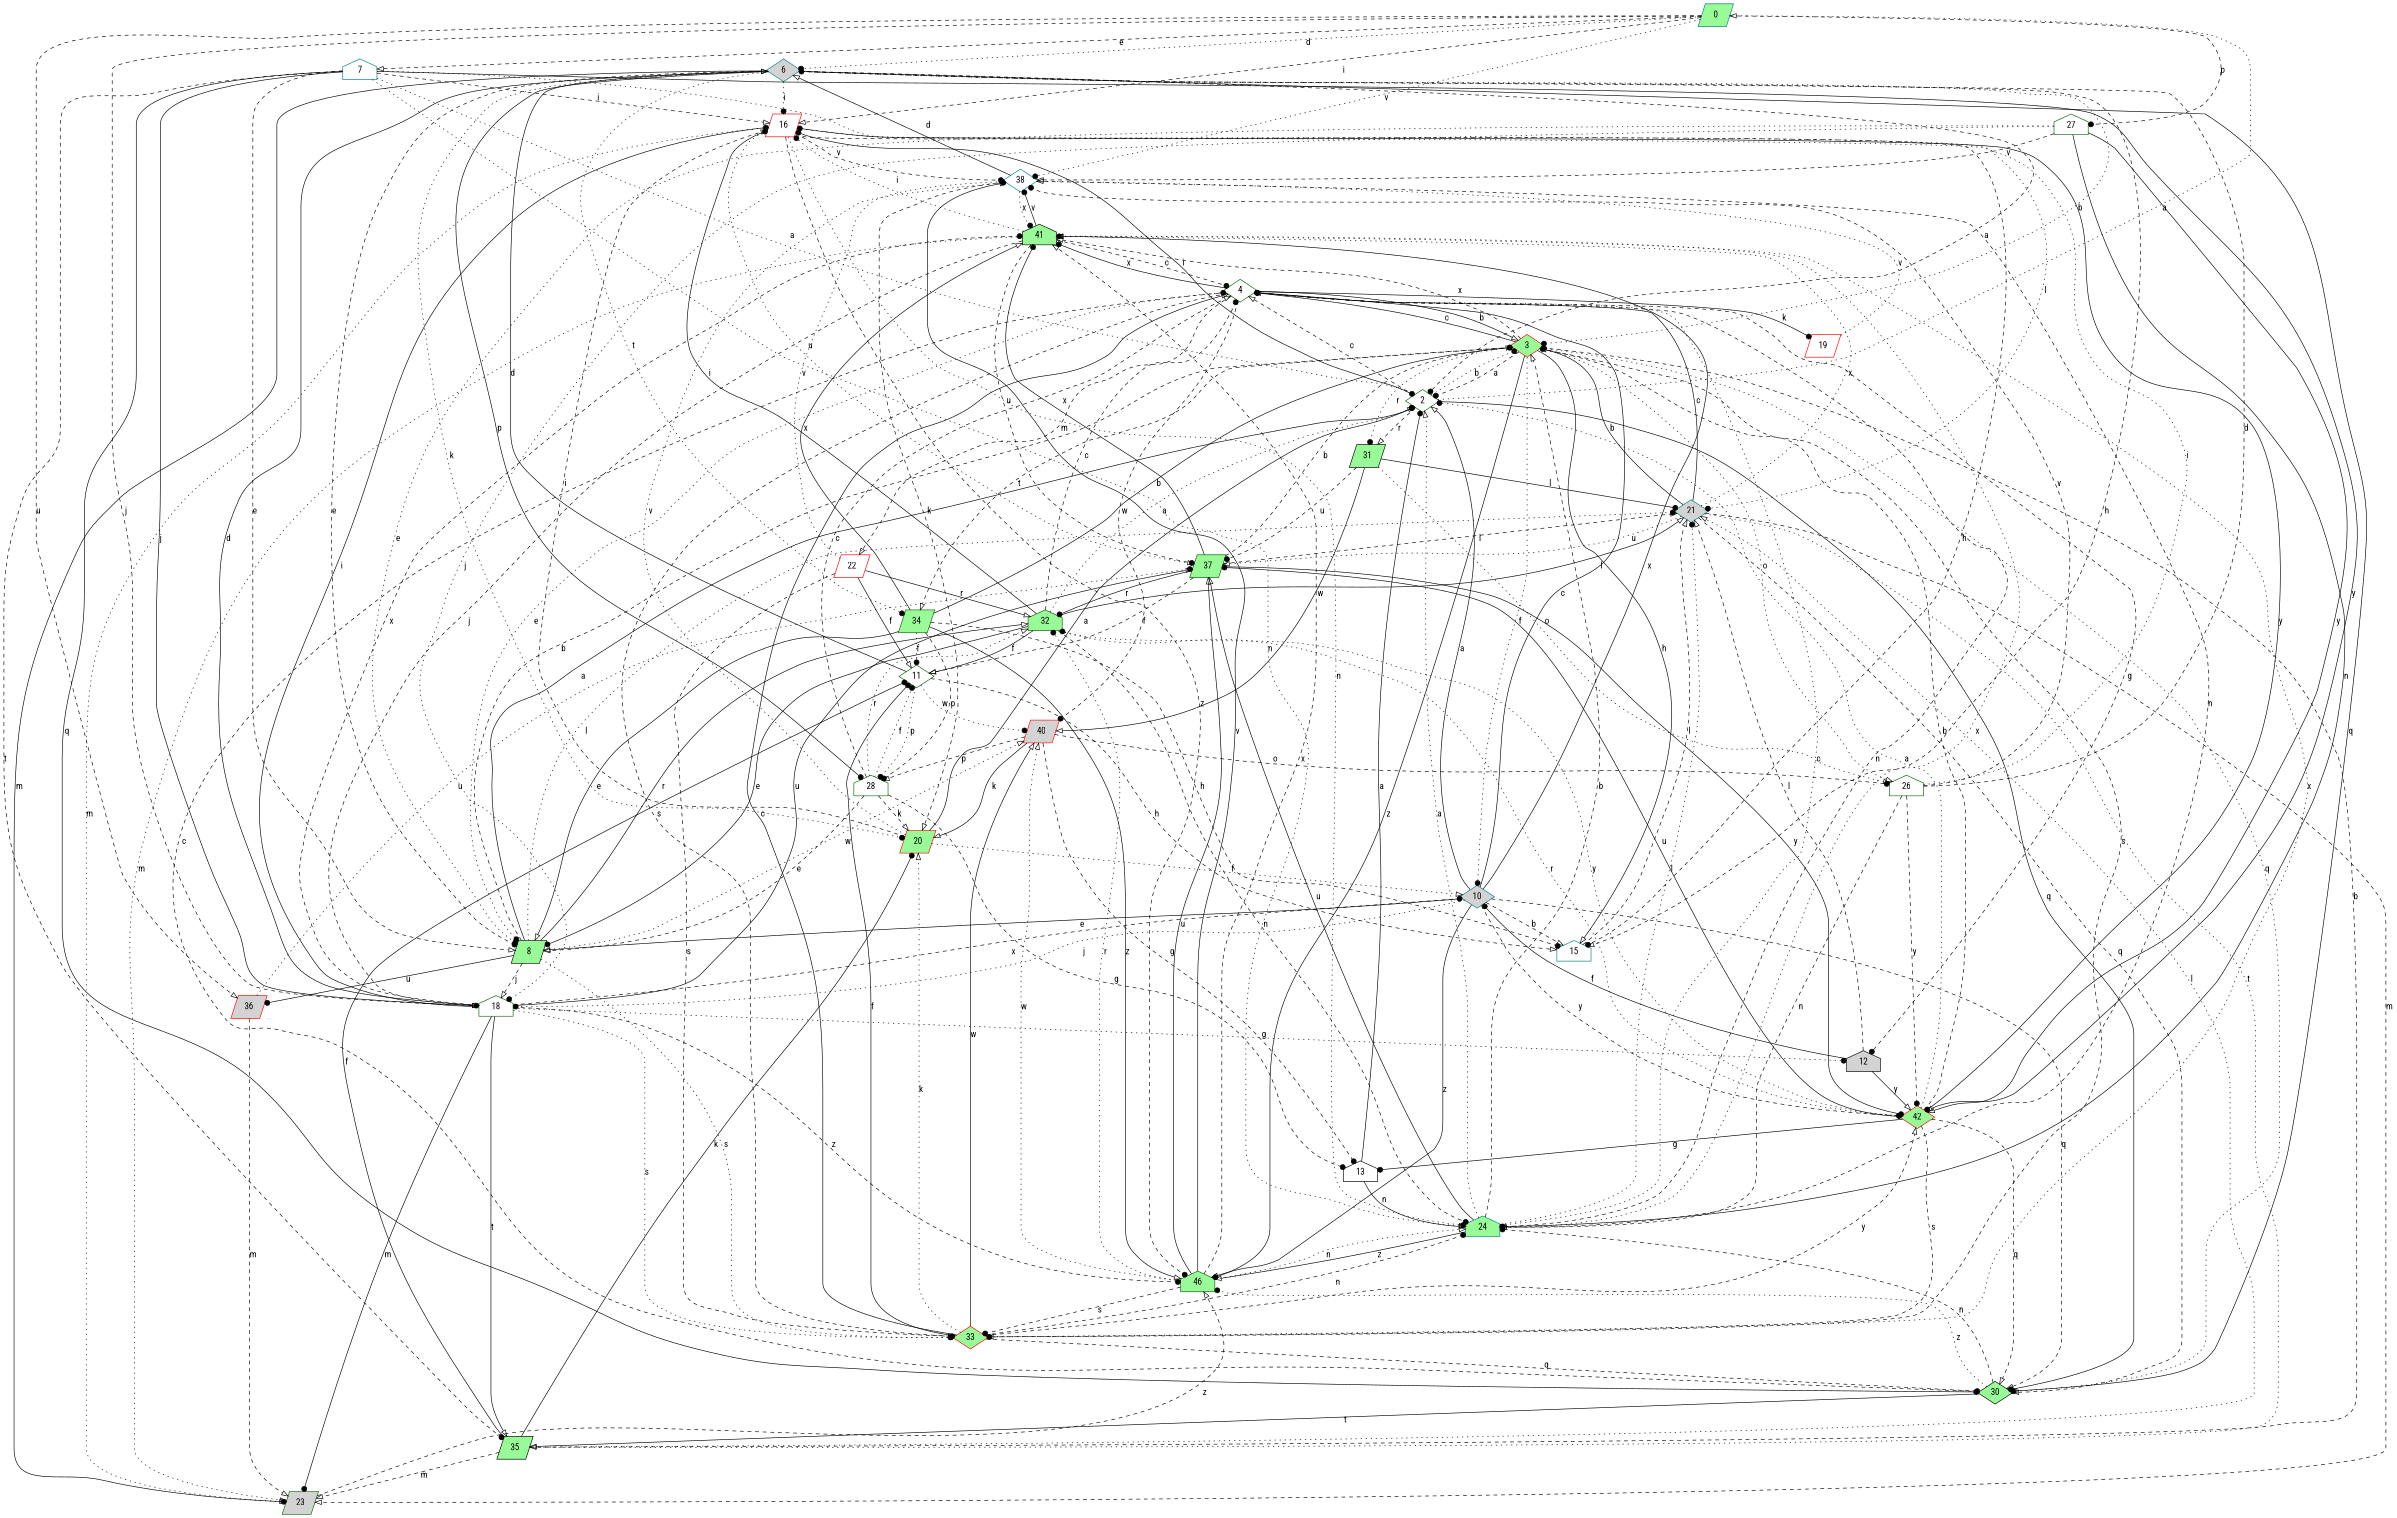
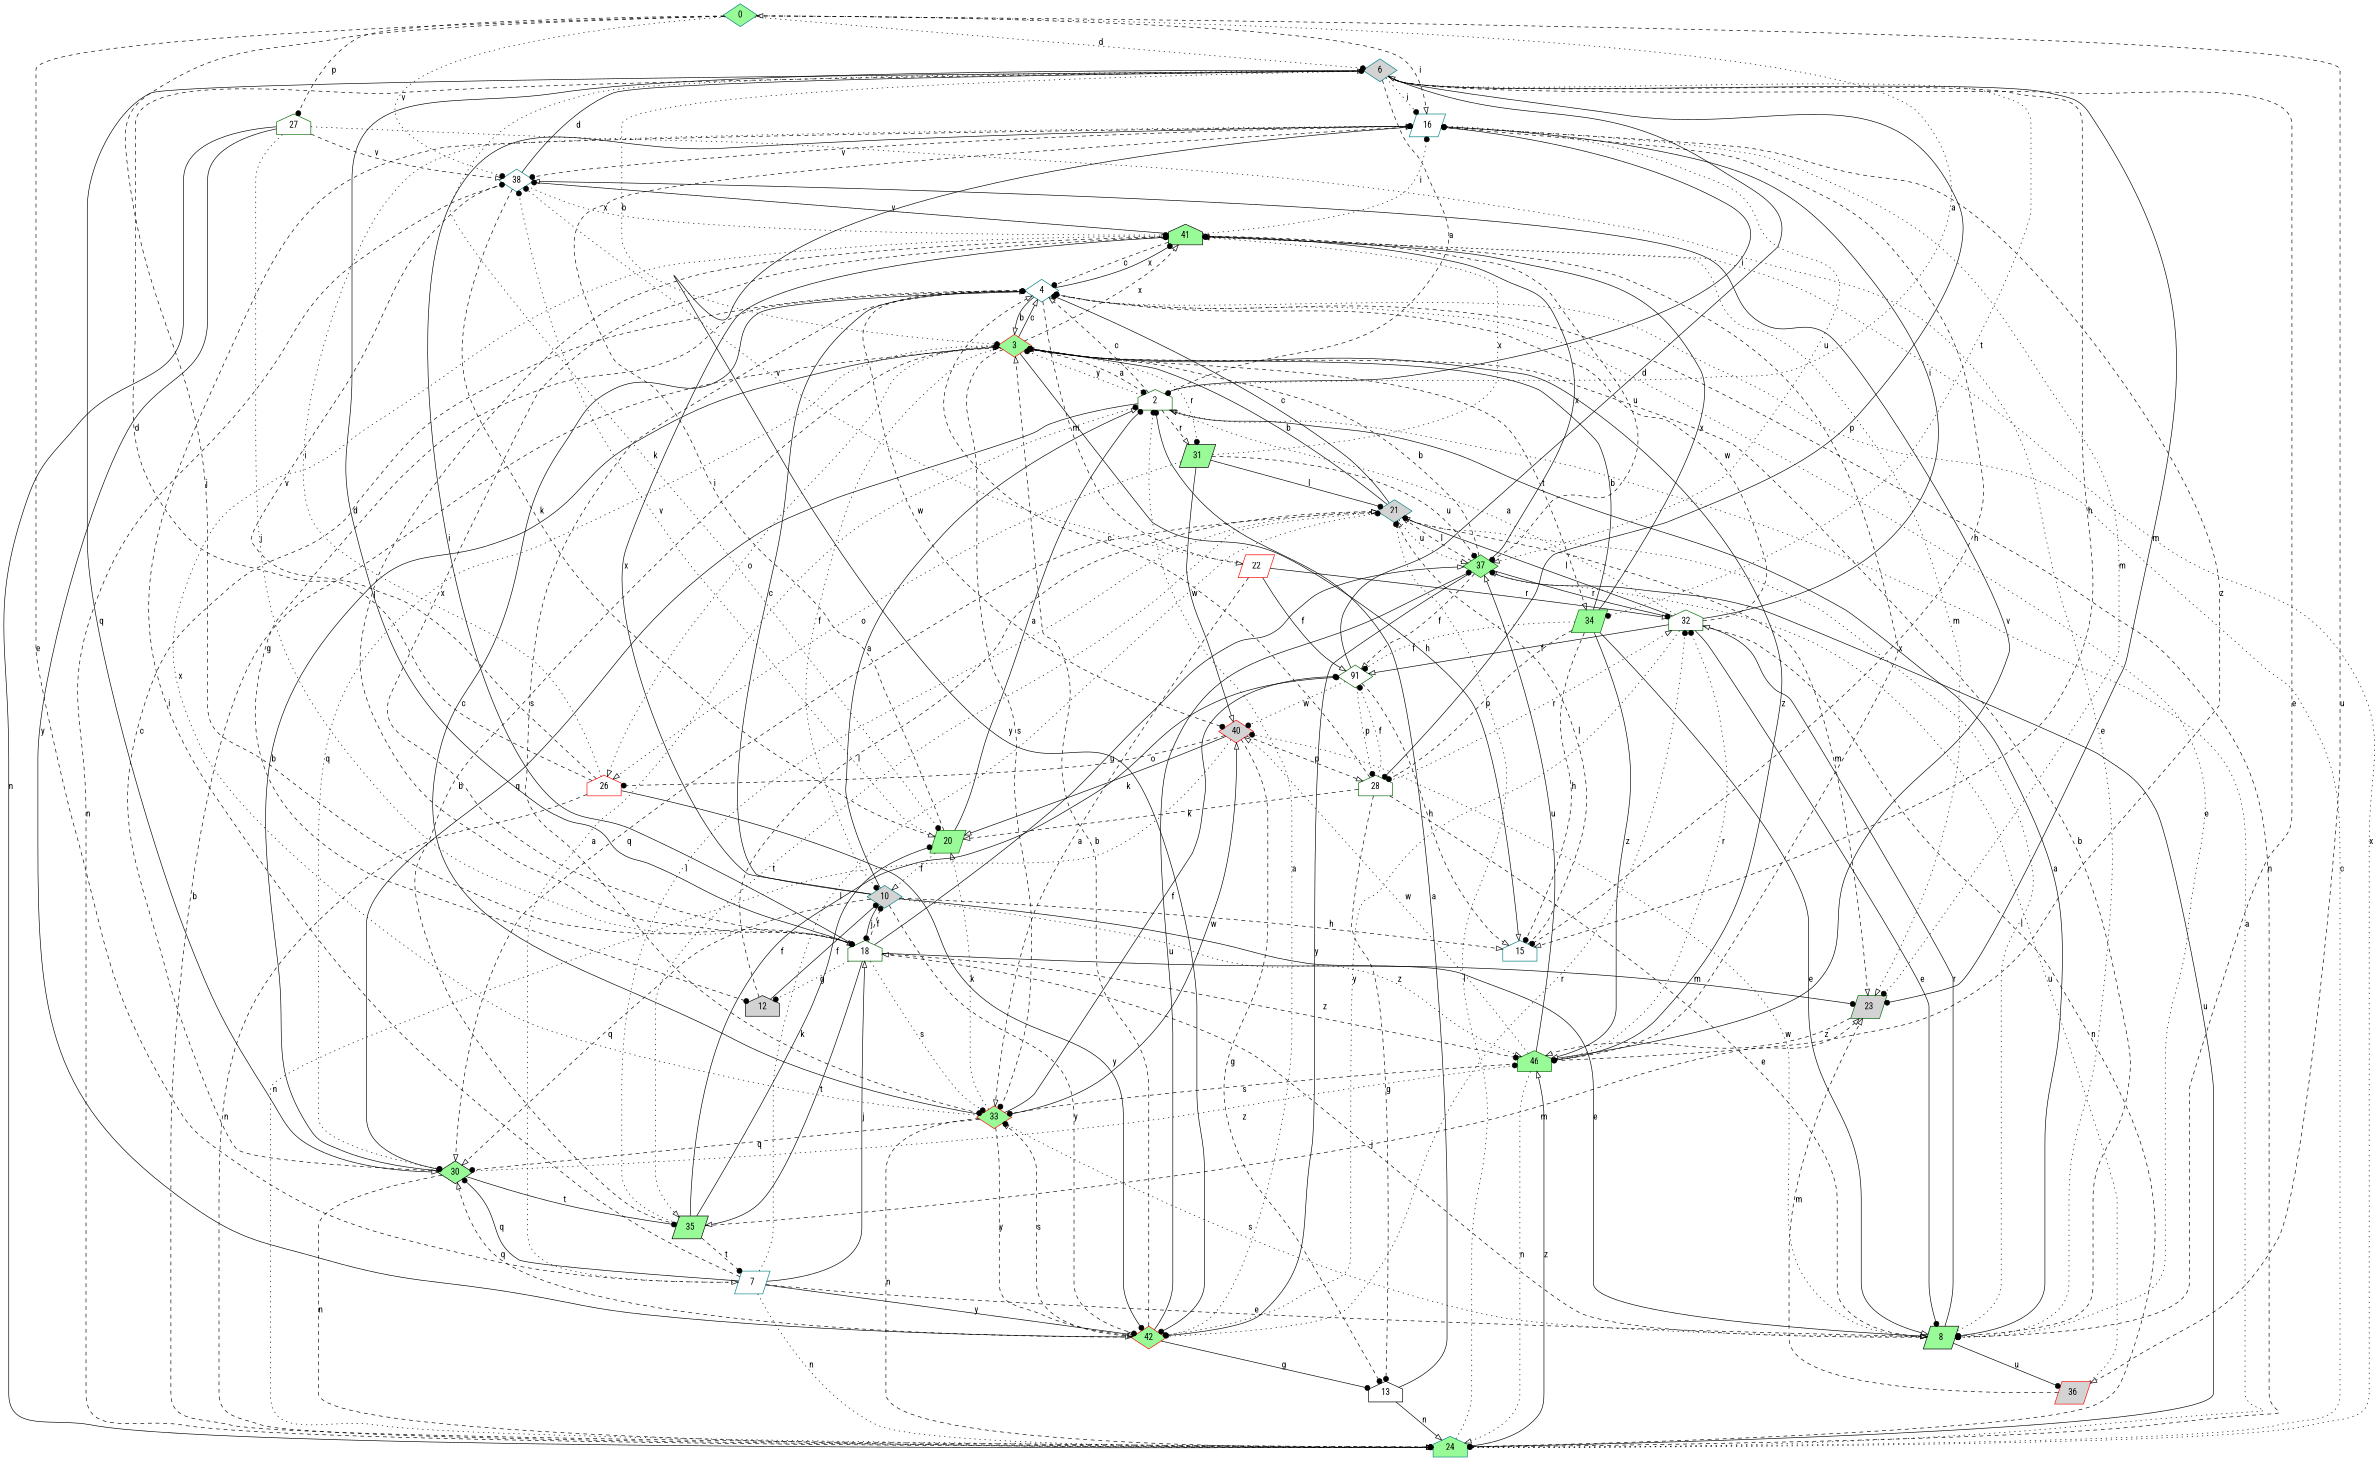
node "0": shape parallelogram -> diamond
node "7": shape house -> parallelogram
node "16": color red -> teal
edge "21" -> "41": now "31" -> "41"
node "4": color darkgreen -> teal
node "19": removed
edge "2" -> "3": label "b" -> "y"
node "2": shape diamond -> house
edge "18" -> "6": reversed
edge "32" -> "4": label "c" -> "w"
edge "16" -> "24": now "40" -> "24"
edge "24" -> "41": arrowhead onormal -> dot
edge "8" -> "2": reversed
node "37": shape parallelogram -> diamond
edge "30" -> "3": added, label "b"
node "32": fillcolor palegreen -> white
node "11": label "11" -> "91"
edge "16" -> "23": arrowhead onormal -> dot
edge "7" -> "35": reversed
node "40": shape parallelogram -> diamond
node "26": color darkgreen -> red
node "20": color red -> darkgreen
edge "8" -> "40": arrowhead onormal -> dot
edge "10" -> "15": label "b" -> "h"
edge "26" -> "42": style dashed -> solid
edge "22" -> "33": label "s" -> "a"
edge "18" -> "10": label "x" -> "f"
edge "10" -> "18": style dotted -> solid
edge "12" -> "42": removed, label "y"
edge "10" -> "46": style solid -> dotted
edge "30" -> "35": arrowhead onormal -> dot
